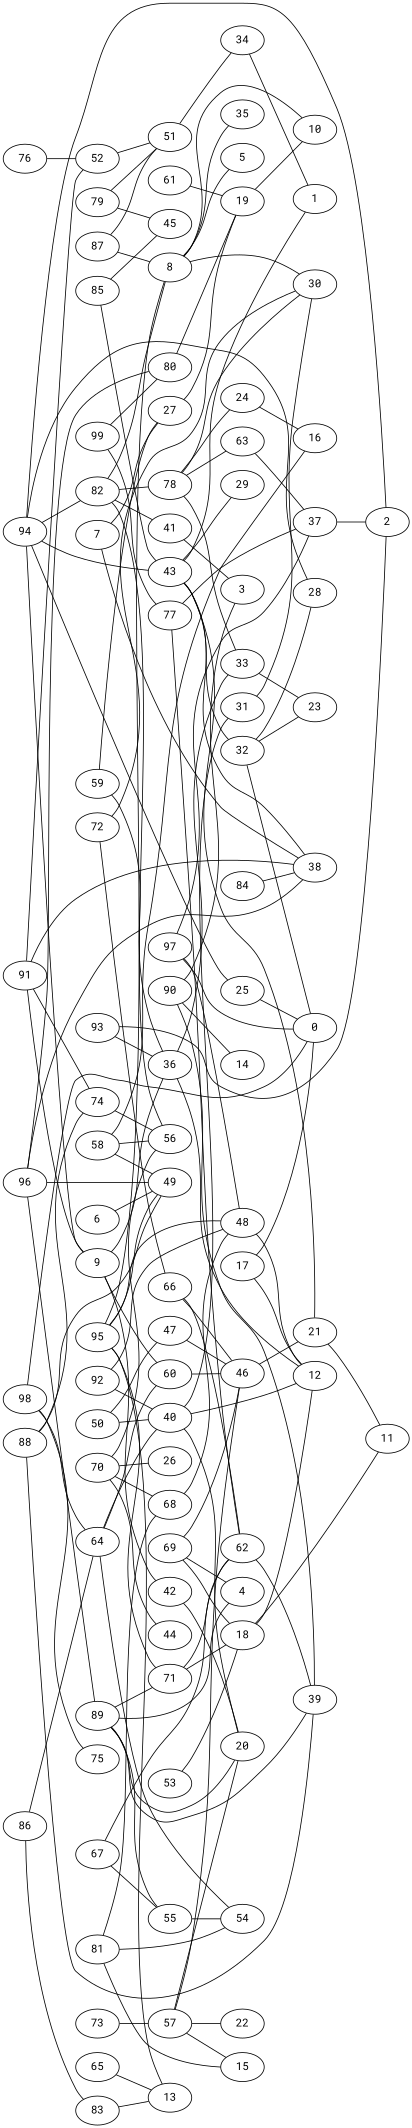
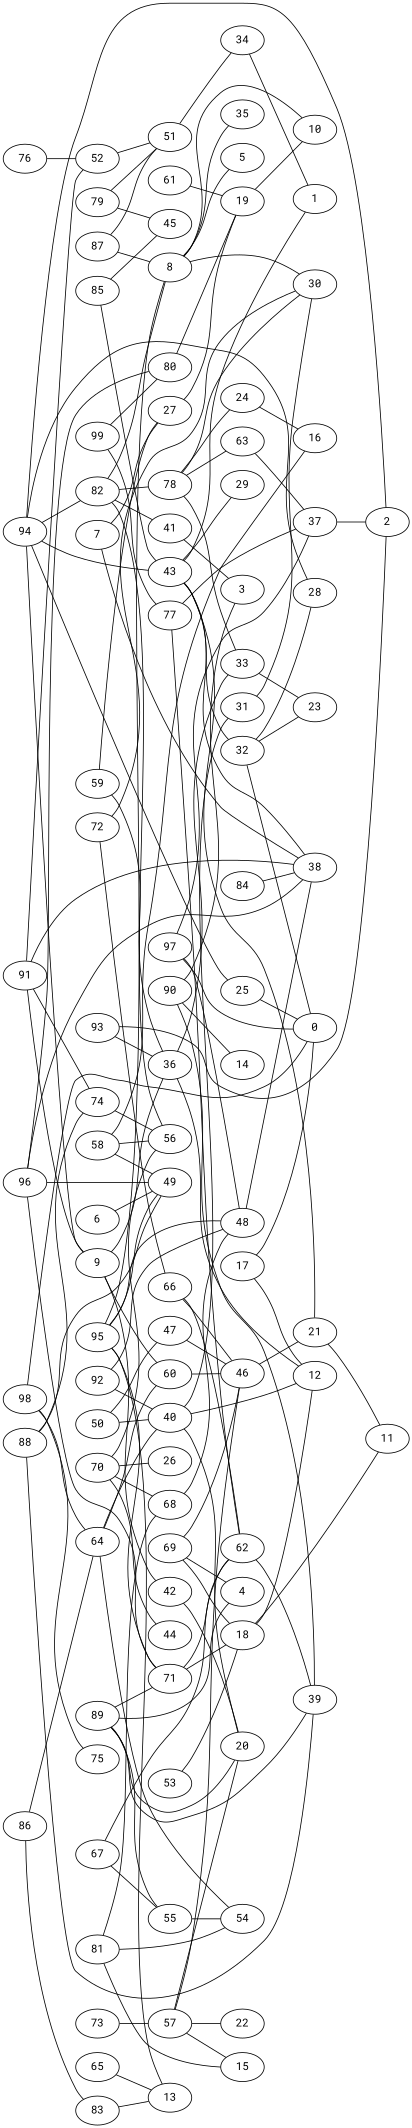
edge "48" -- "12": now "48" -- "38"
edge "96" -- "89": now "96" -- "71"
